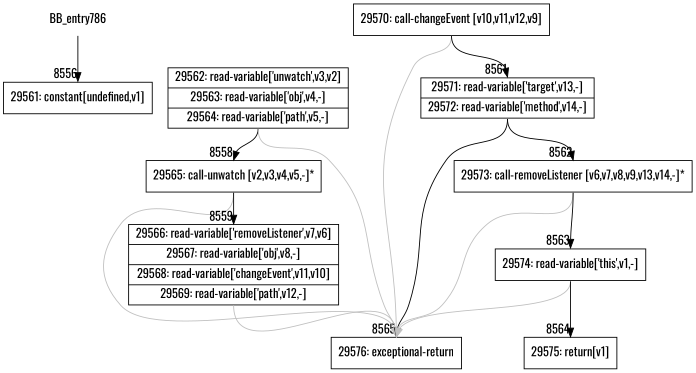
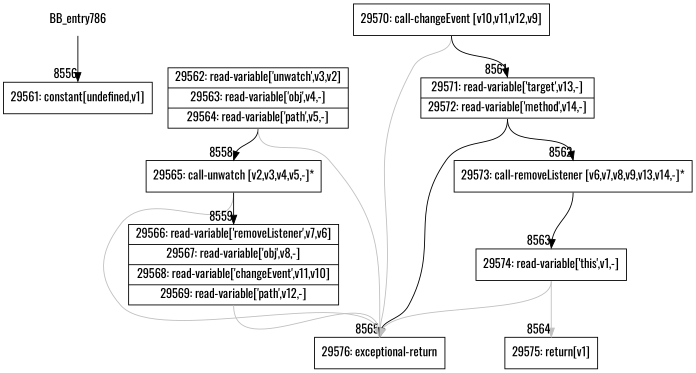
edge "29573: call-removeListener [v6,v7,v8,v9,v13,v14,-]*" -> "29576: exceptional-return": removed
edge "29574: read-variable['this',v1,-]" -> "29575: return[v1]": color black -> gray
